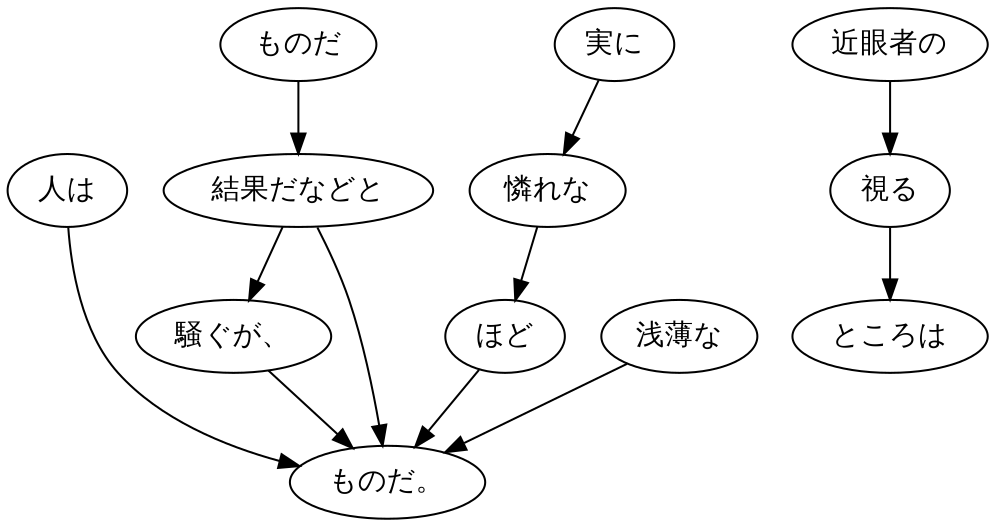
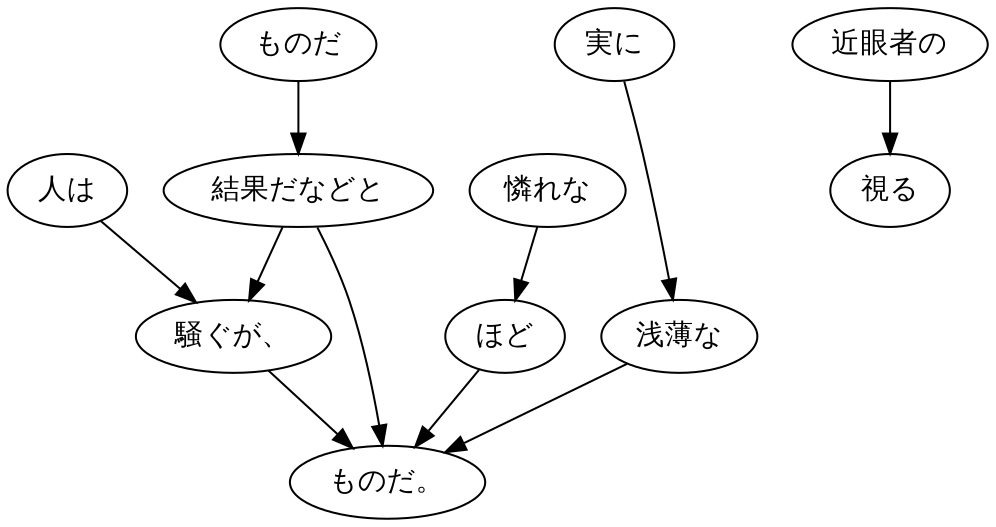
edge "実に" -> "憐れな": now "実に" -> "浅薄な"
node "ところは": removed
edge "人は" -> "ものだ。": now "人は" -> "騒ぐが、"
